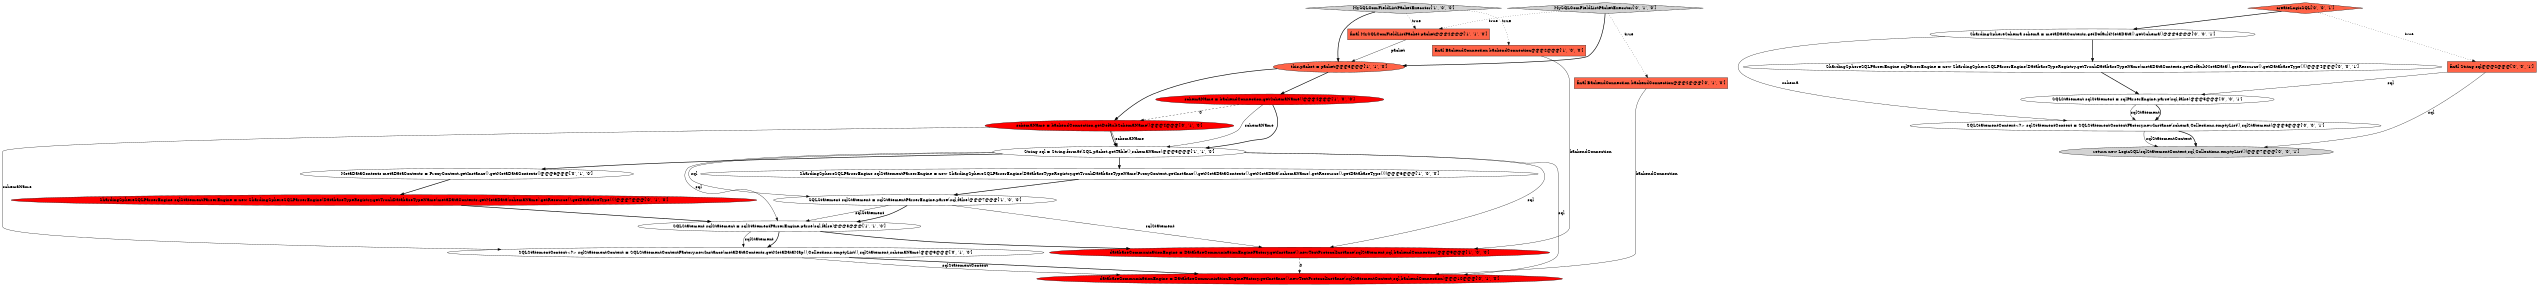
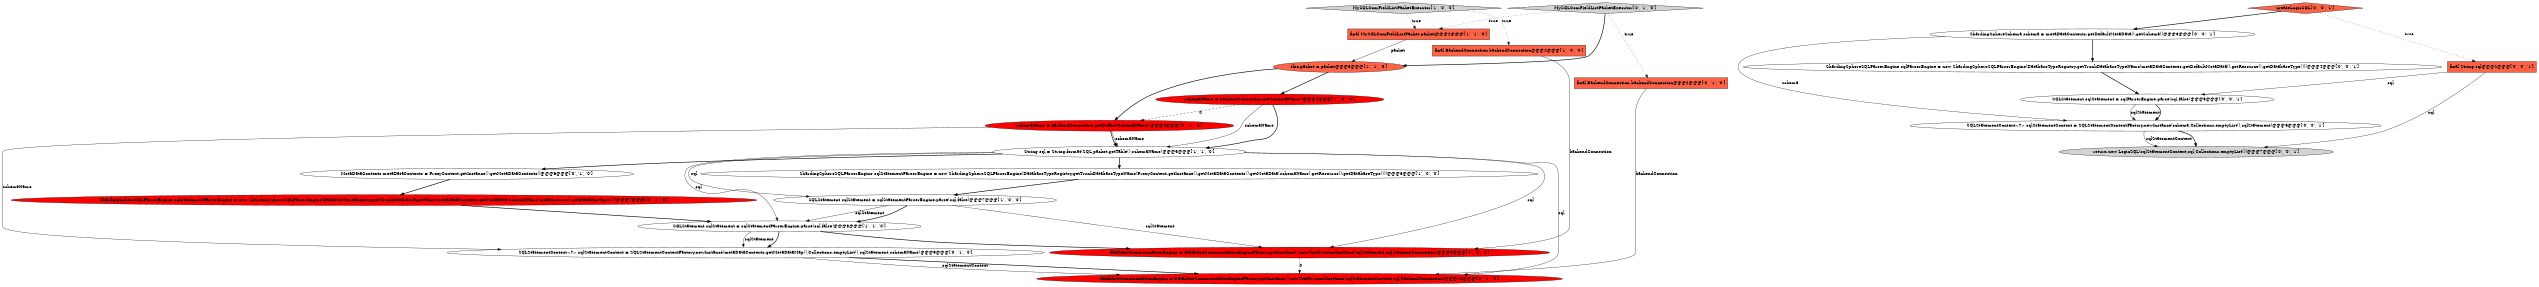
edge "MySQLComFieldListPacketExecutor['1', '0', '0']" -> "this.packet = packet@@@3@@@['1', '1', '0']": removed
